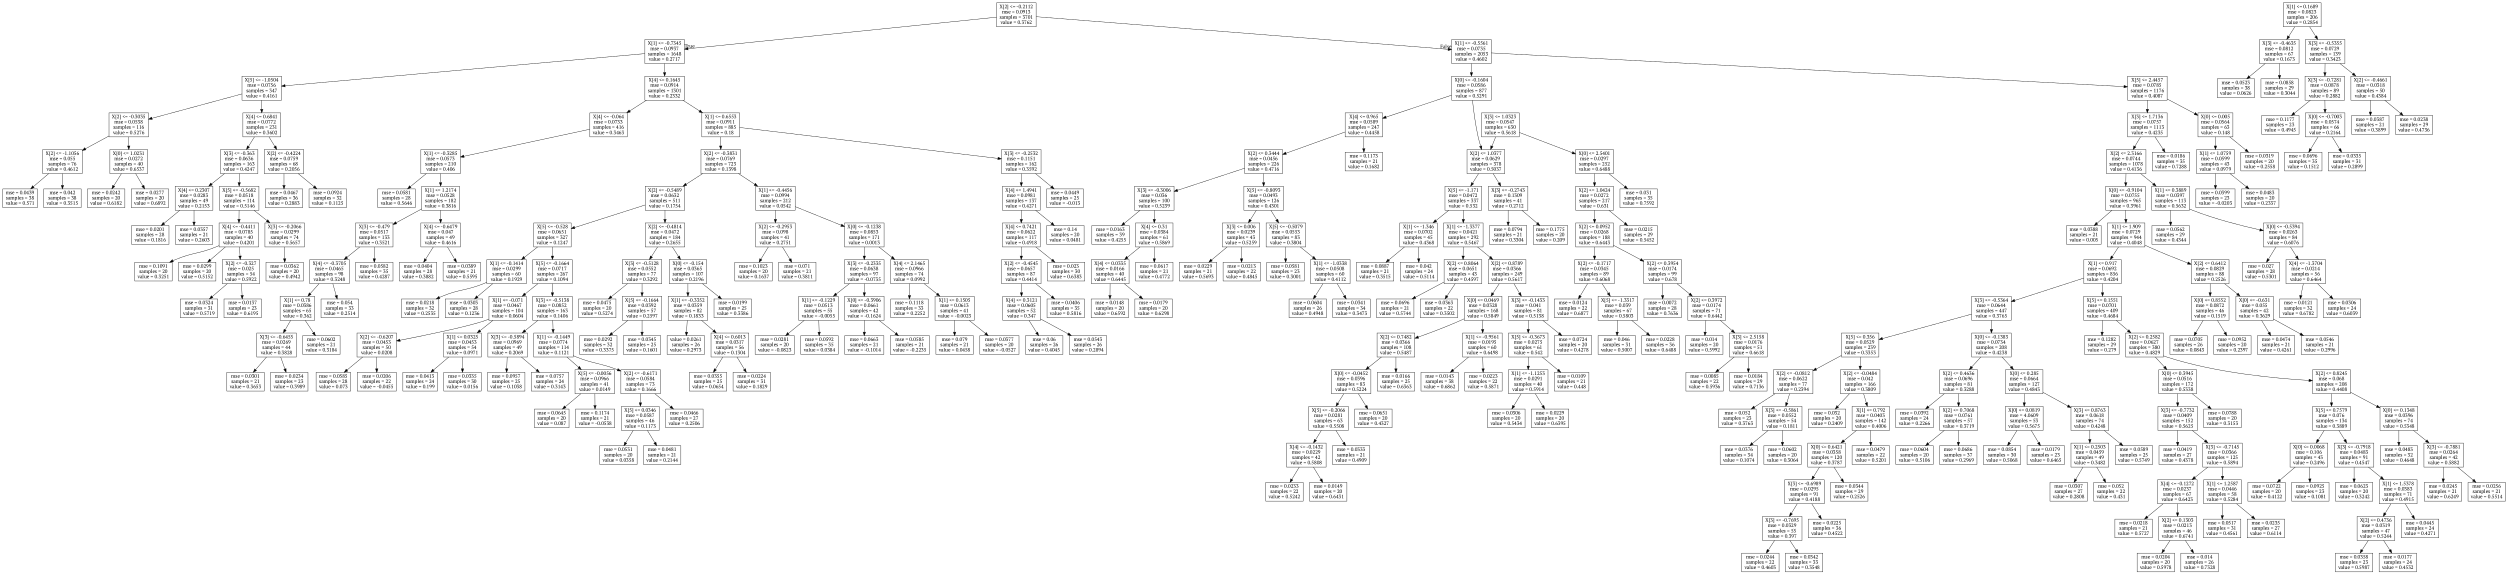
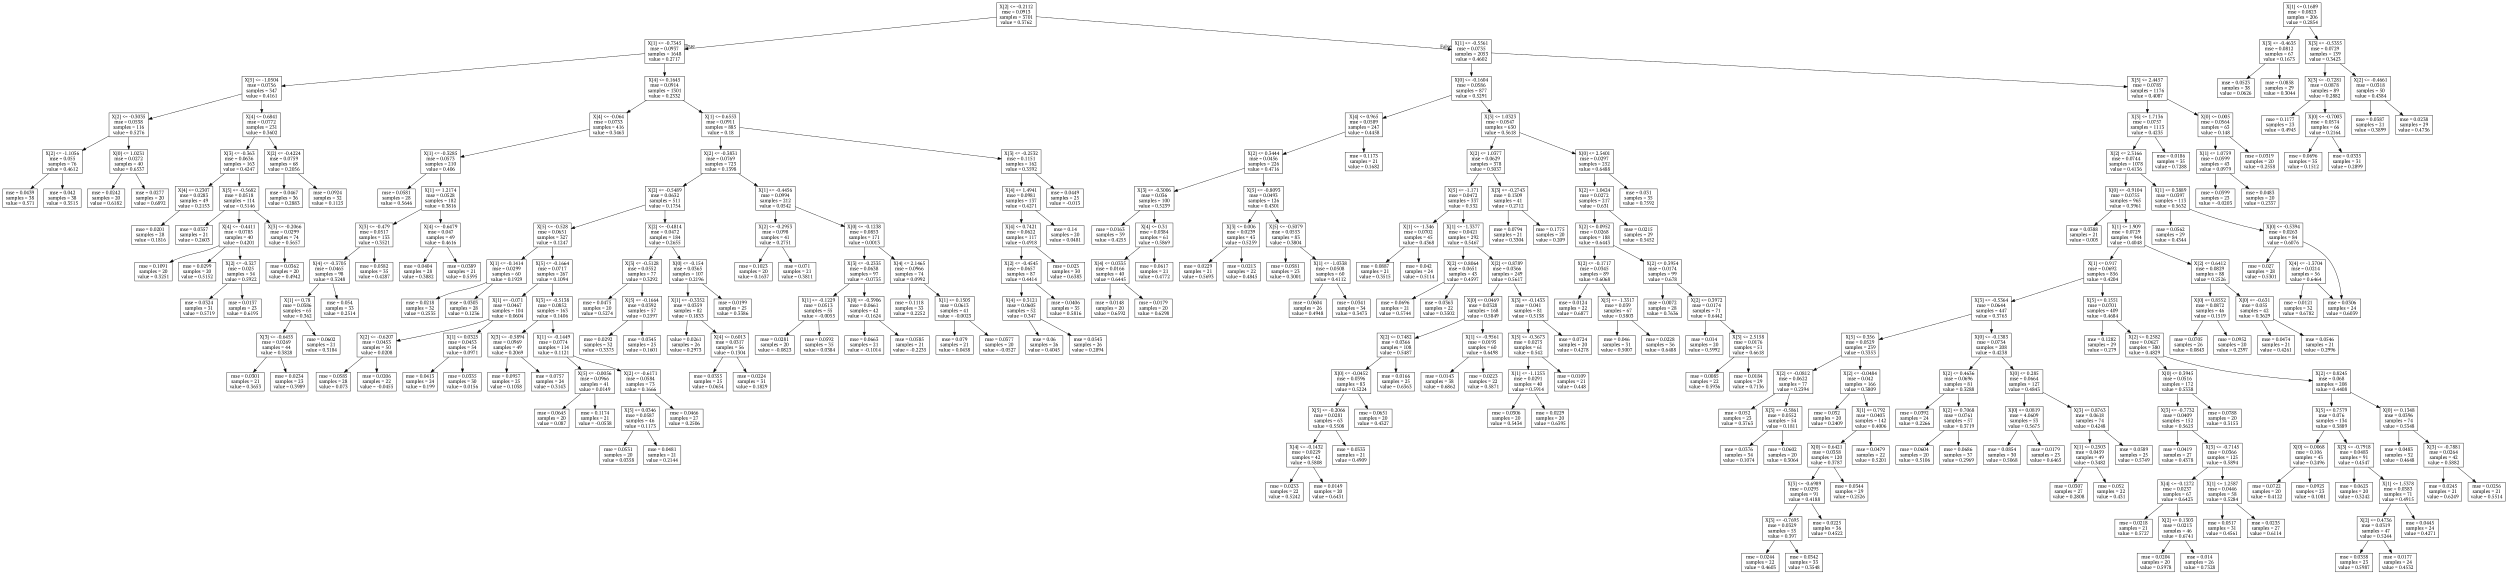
edge "X[0] <= -0.1604 mse = 0.0586 samples = 877 value = 0.5291" -> "X[2] <= 1.0377 mse = 0.0629 samples = 378 value = 0.5037": now "X[0] <= -0.1604 mse = 0.0586 samples = 877 value = 0.5291" -> "X[3] <= 1.0323 mse = 0.0547 samples = 630 value = 0.5618"
edge "X[4] <= 0.2307 mse = 0.0283 samples = 49 value = 0.2153" -> "mse = 0.0357 samples = 21 value = 0.2603": now "X[5] <= -0.5682 mse = 0.0518 samples = 114 value = 0.5146" -> "mse = 0.0357 samples = 21 value = 0.2603"
edge "X[0] <= -0.5394 mse = 0.0263 samples = 84 value = 0.6076" -> "X[4] <= -1.3704 mse = 0.0214 samples = 56 value = 0.6464": now "X[0] <= -0.5394 mse = 0.0263 samples = 84 value = 0.6076" -> "mse = 0.0306 samples = 24 value = 0.6039"
